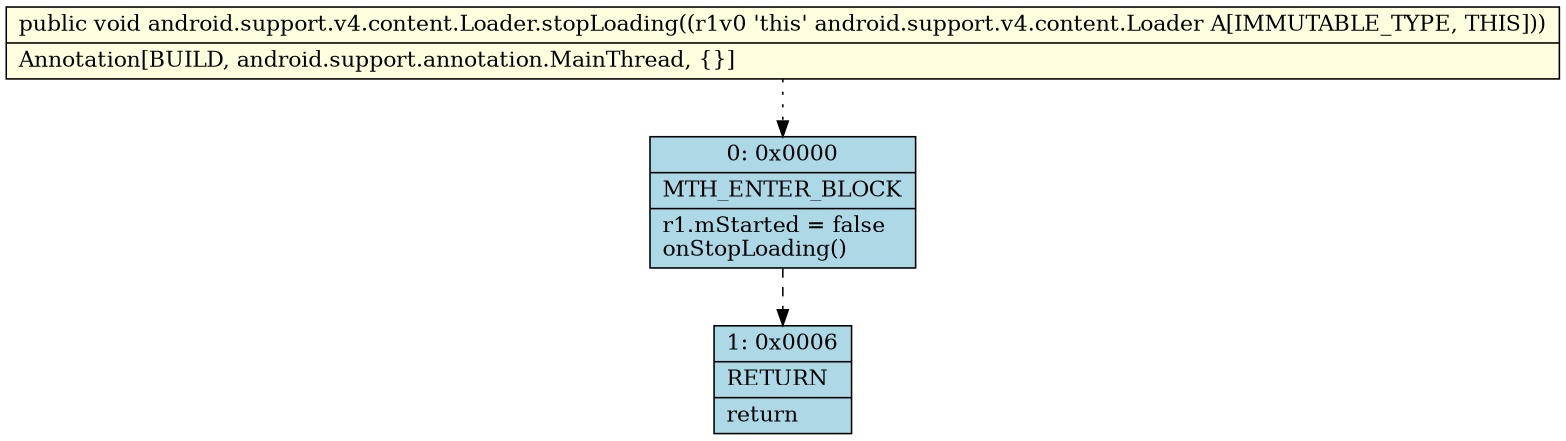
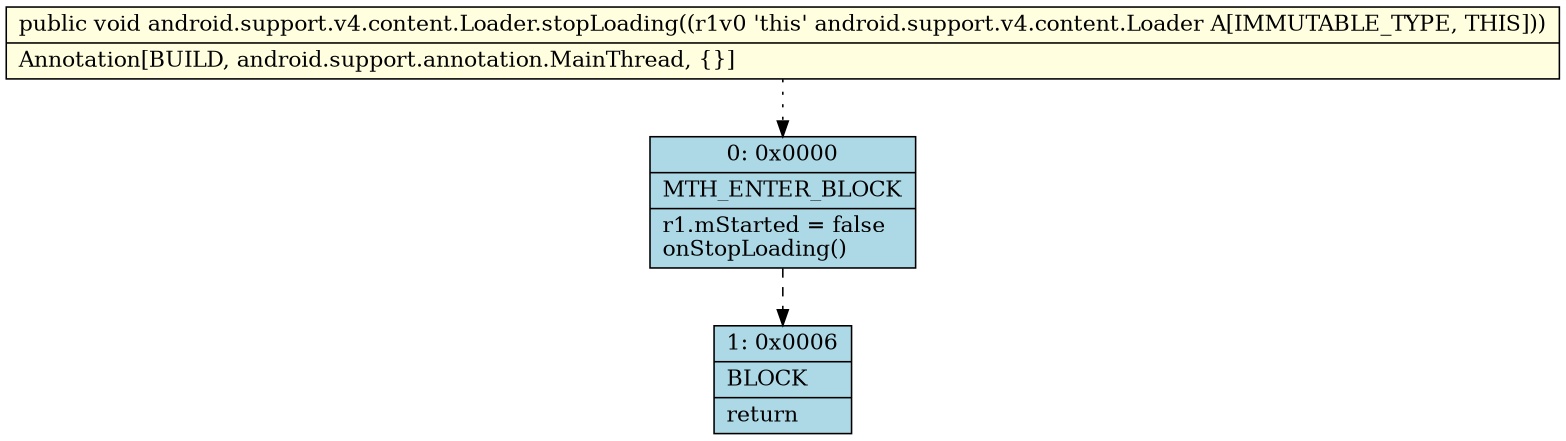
node "1: 0x0006": text "RETURN" -> "BLOCK"
